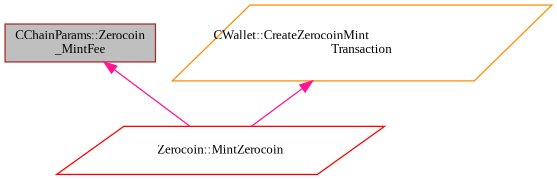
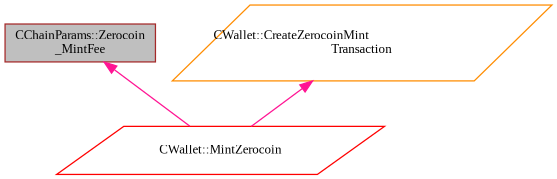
node "Zerocoin::MintZerocoin": label "Zerocoin::MintZerocoin" -> "CWallet::MintZerocoin"
